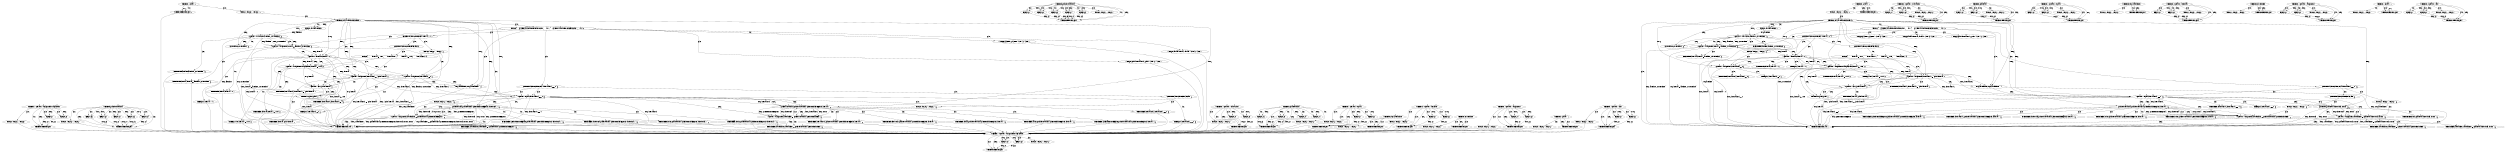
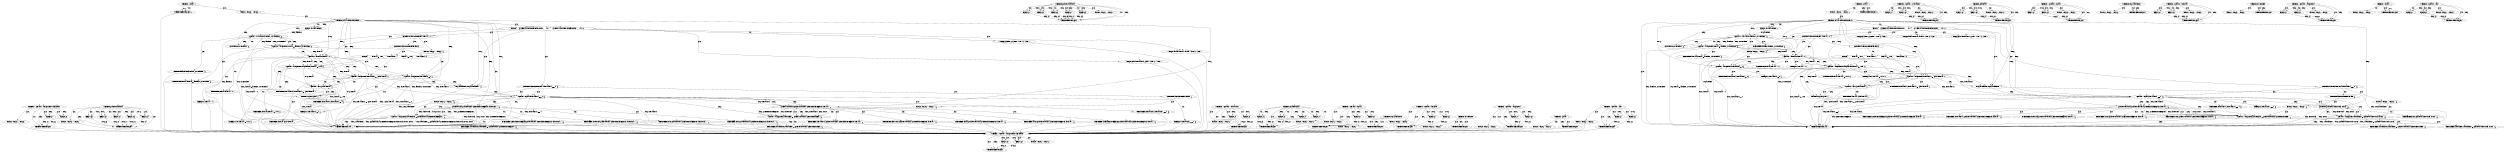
edge "(IDENTIFIER,NULL,g_idle_add(timeout_cb, NULL))" -> "(g_idle_add,g_idle_add(timeout_cb, NULL))": reversed
